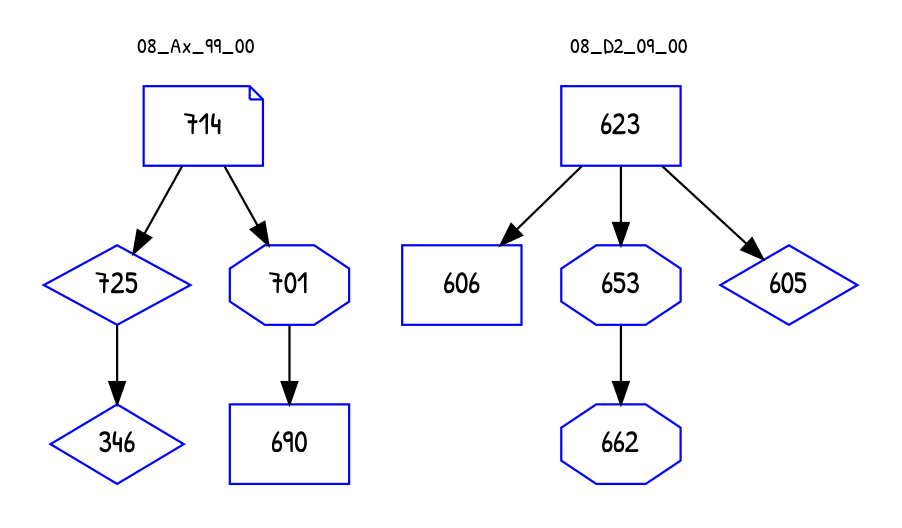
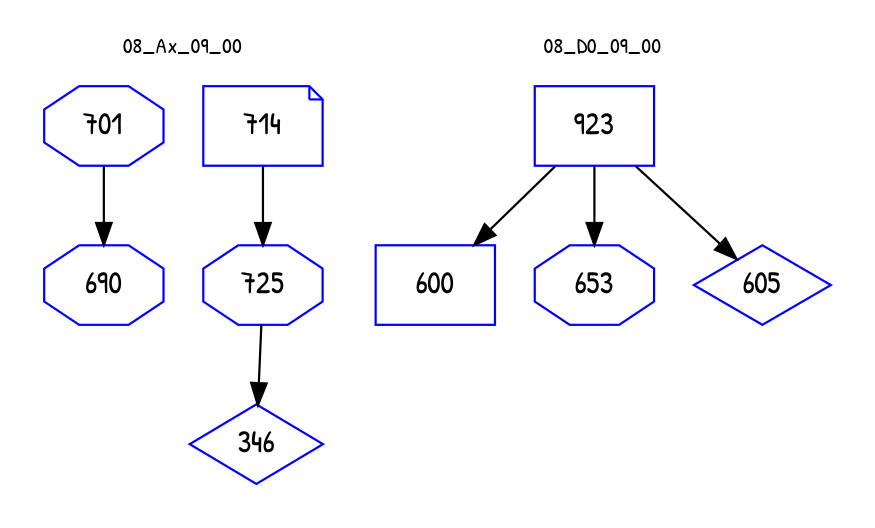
cluster "08_Ax_99_00": label "08_Ax_99_00" -> "08_Ax_09_00"
cluster "08_D2_09_00": label "08_D2_09_00" -> "08_D0_09_00"
node "623": label "623" -> "923"
edge "714" -> "701": removed
node "725": shape diamond -> octagon
node "606": label "606" -> "600"
node "690": shape box -> octagon
node "662": removed
